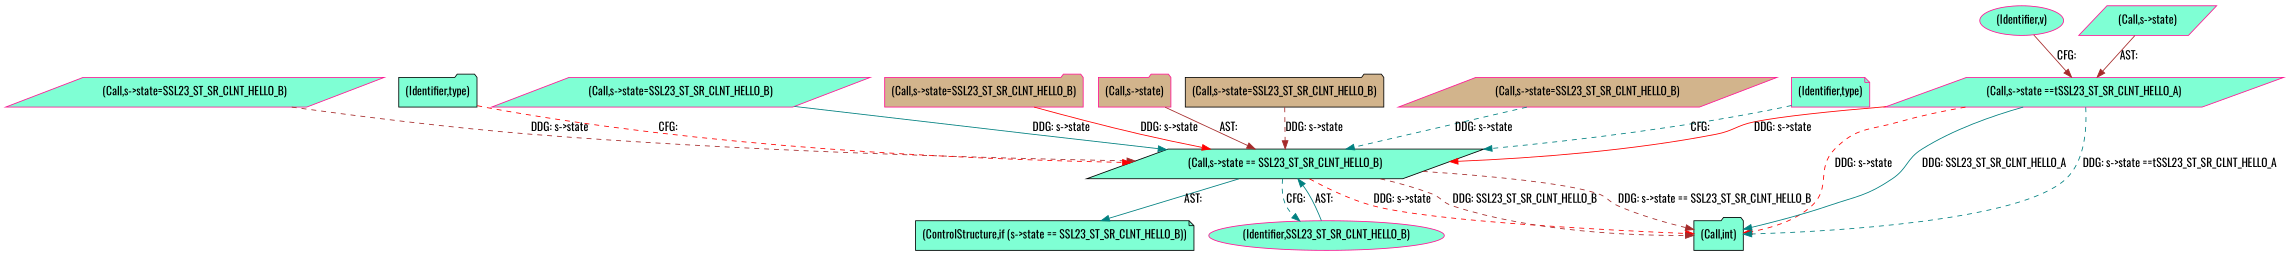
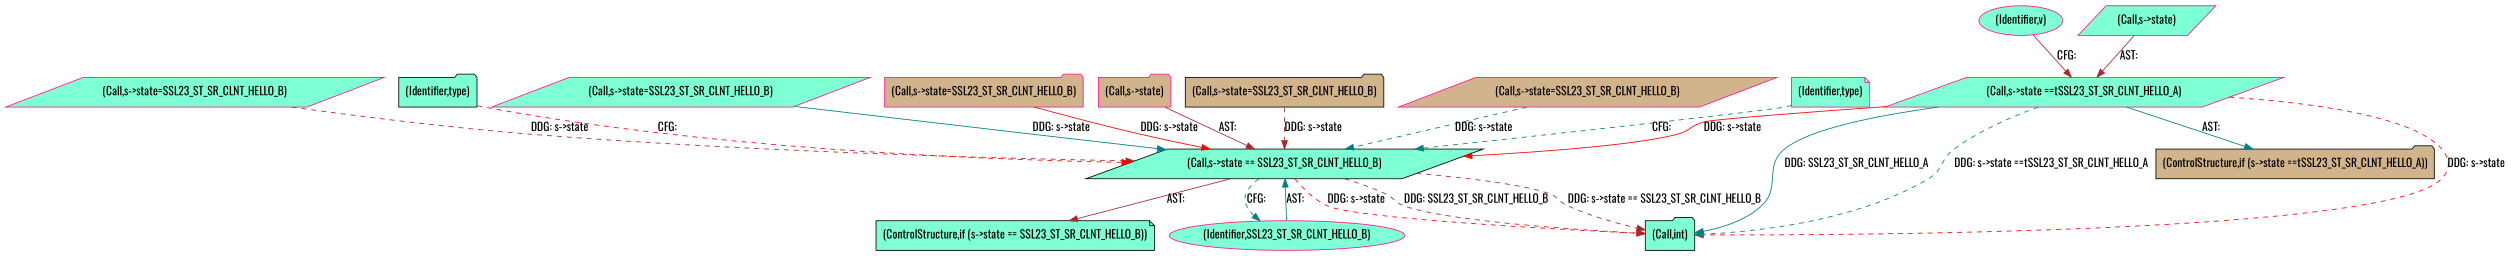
node "(ControlStructure,if (s->state ==tSSL23_ST_SR_CLNT_HELLO_A))": added
edge "(Call,s->state == SSL23_ST_SR_CLNT_HELLO_B)" -> "(ControlStructure,if (s->state == SSL23_ST_SR_CLNT_HELLO_B))": color teal -> brown
